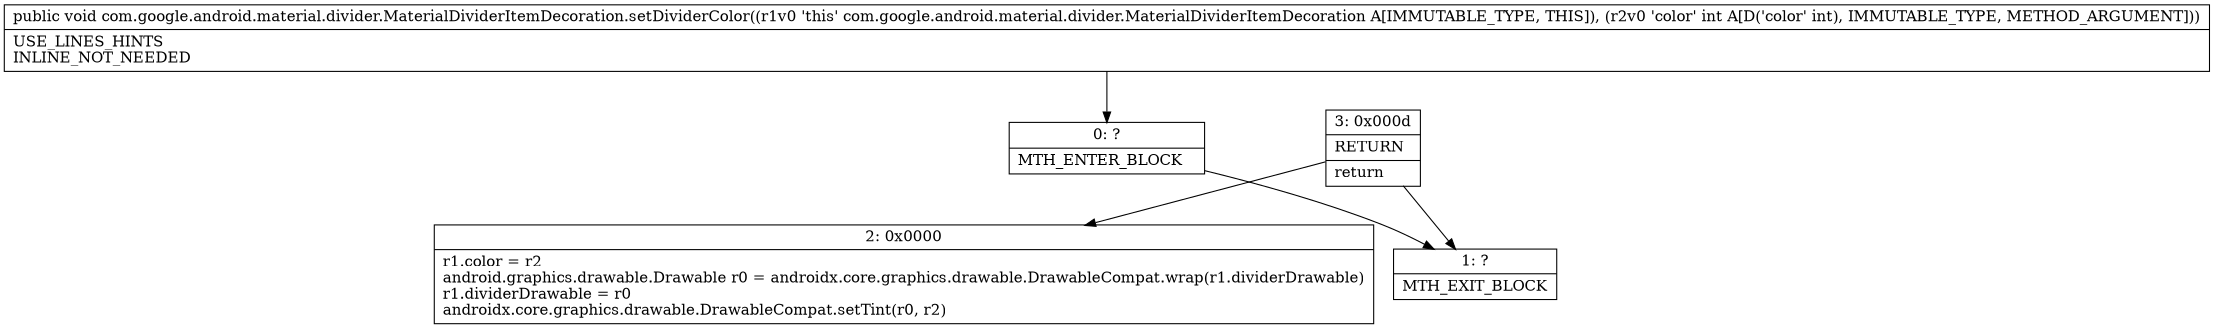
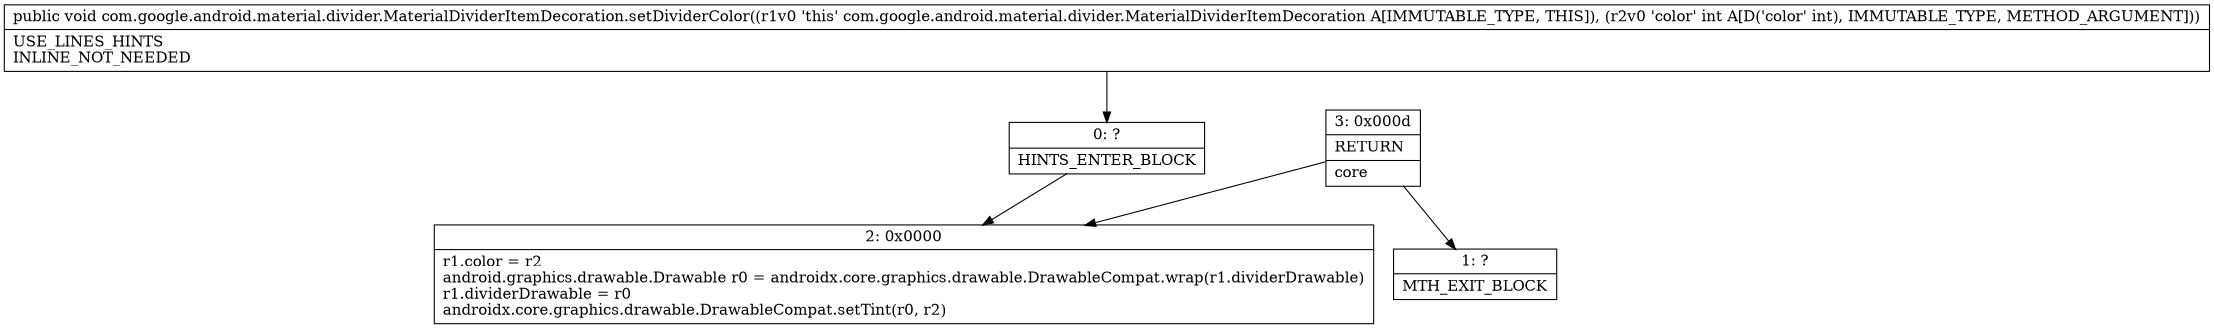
node "0: ?": text "MTH_ENTER_BLOCK" -> "HINTS_ENTER_BLOCK"
node "3: 0x000d": text "return" -> "core"
edge "0: ?" -> "1: ?": now "0: ?" -> "2: 0x0000"
